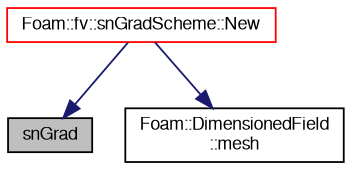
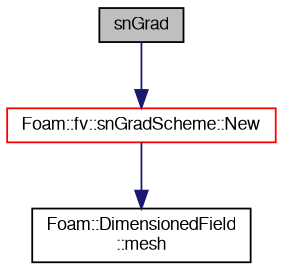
edge "Foam::fv::snGradScheme::New" -> "snGrad": reversed
